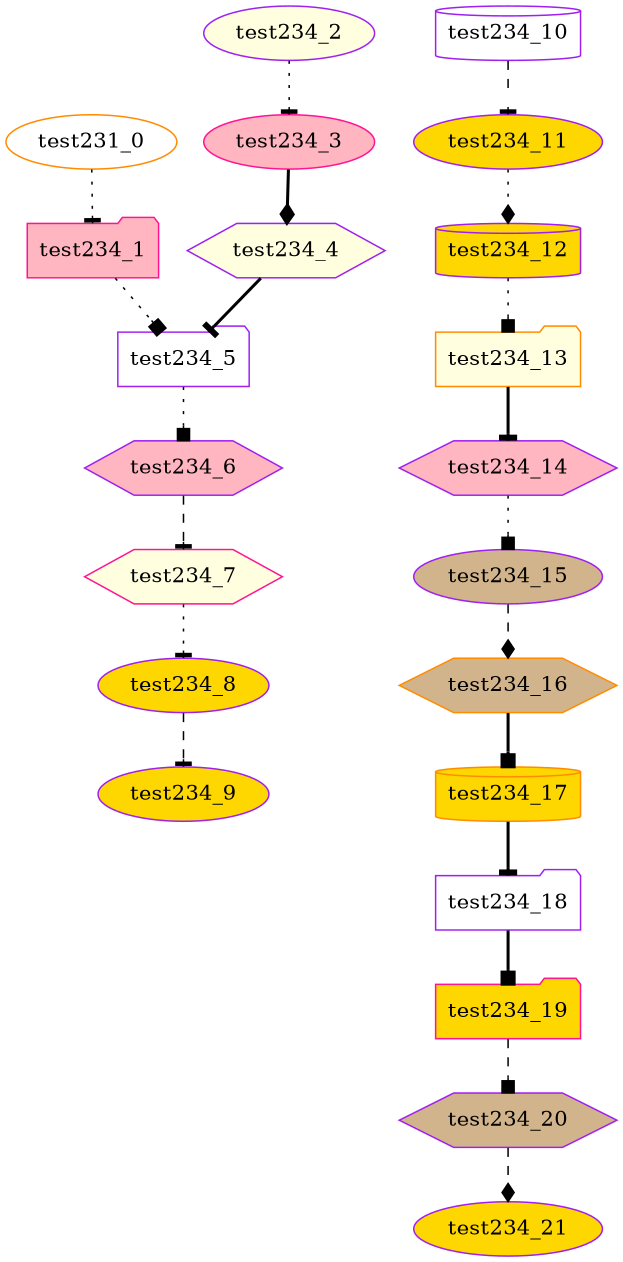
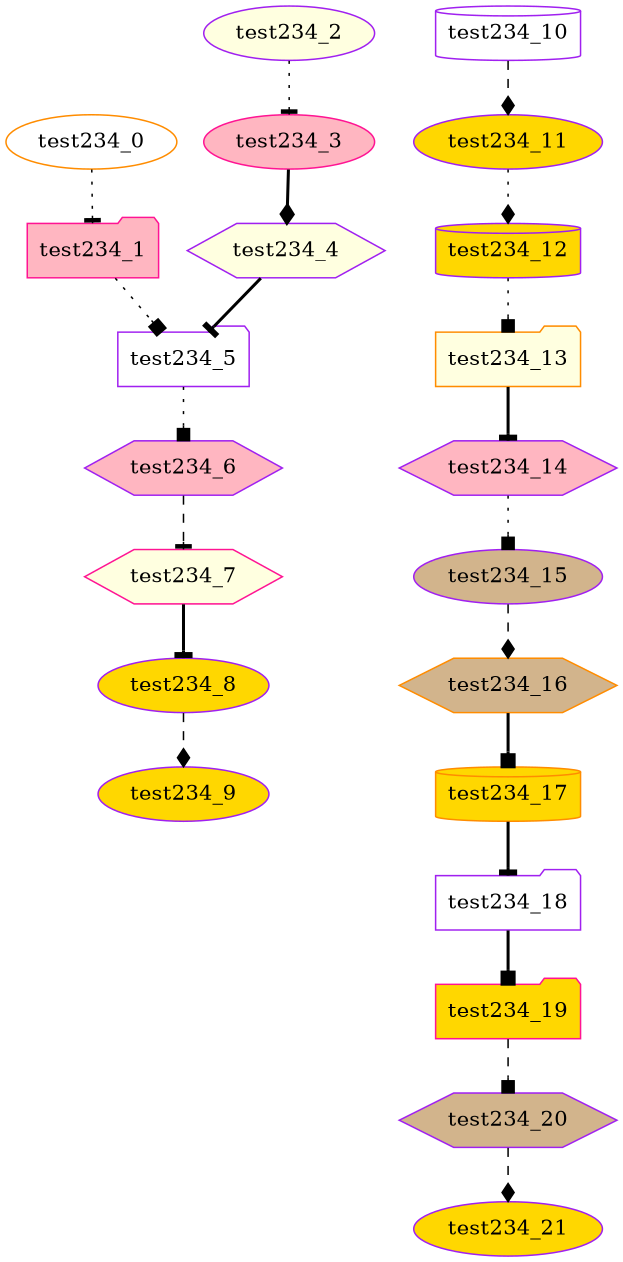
edge "test234_10" -> "test234_11": arrowhead tee -> diamond
node "test231_0": label "test231_0" -> "test234_0"
edge "test234_7" -> "test234_8": style dotted -> bold
edge "test234_8" -> "test234_9": arrowhead tee -> diamond
